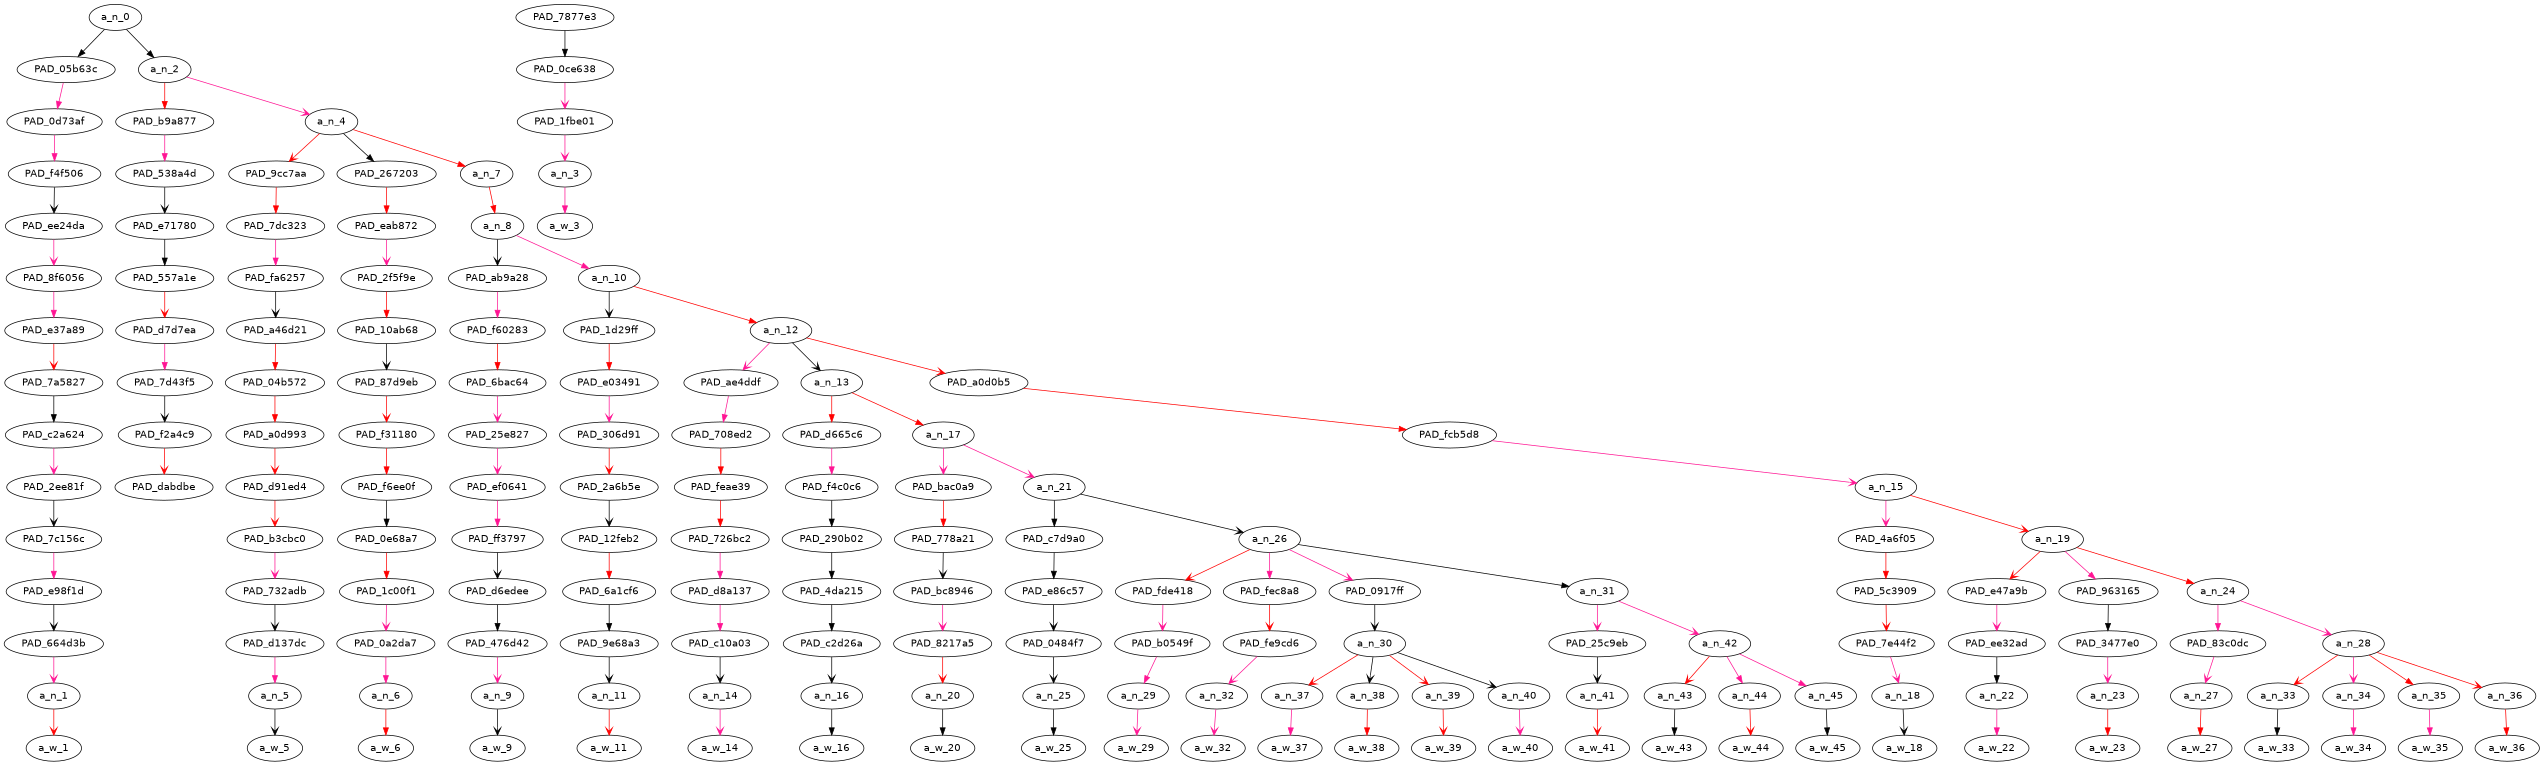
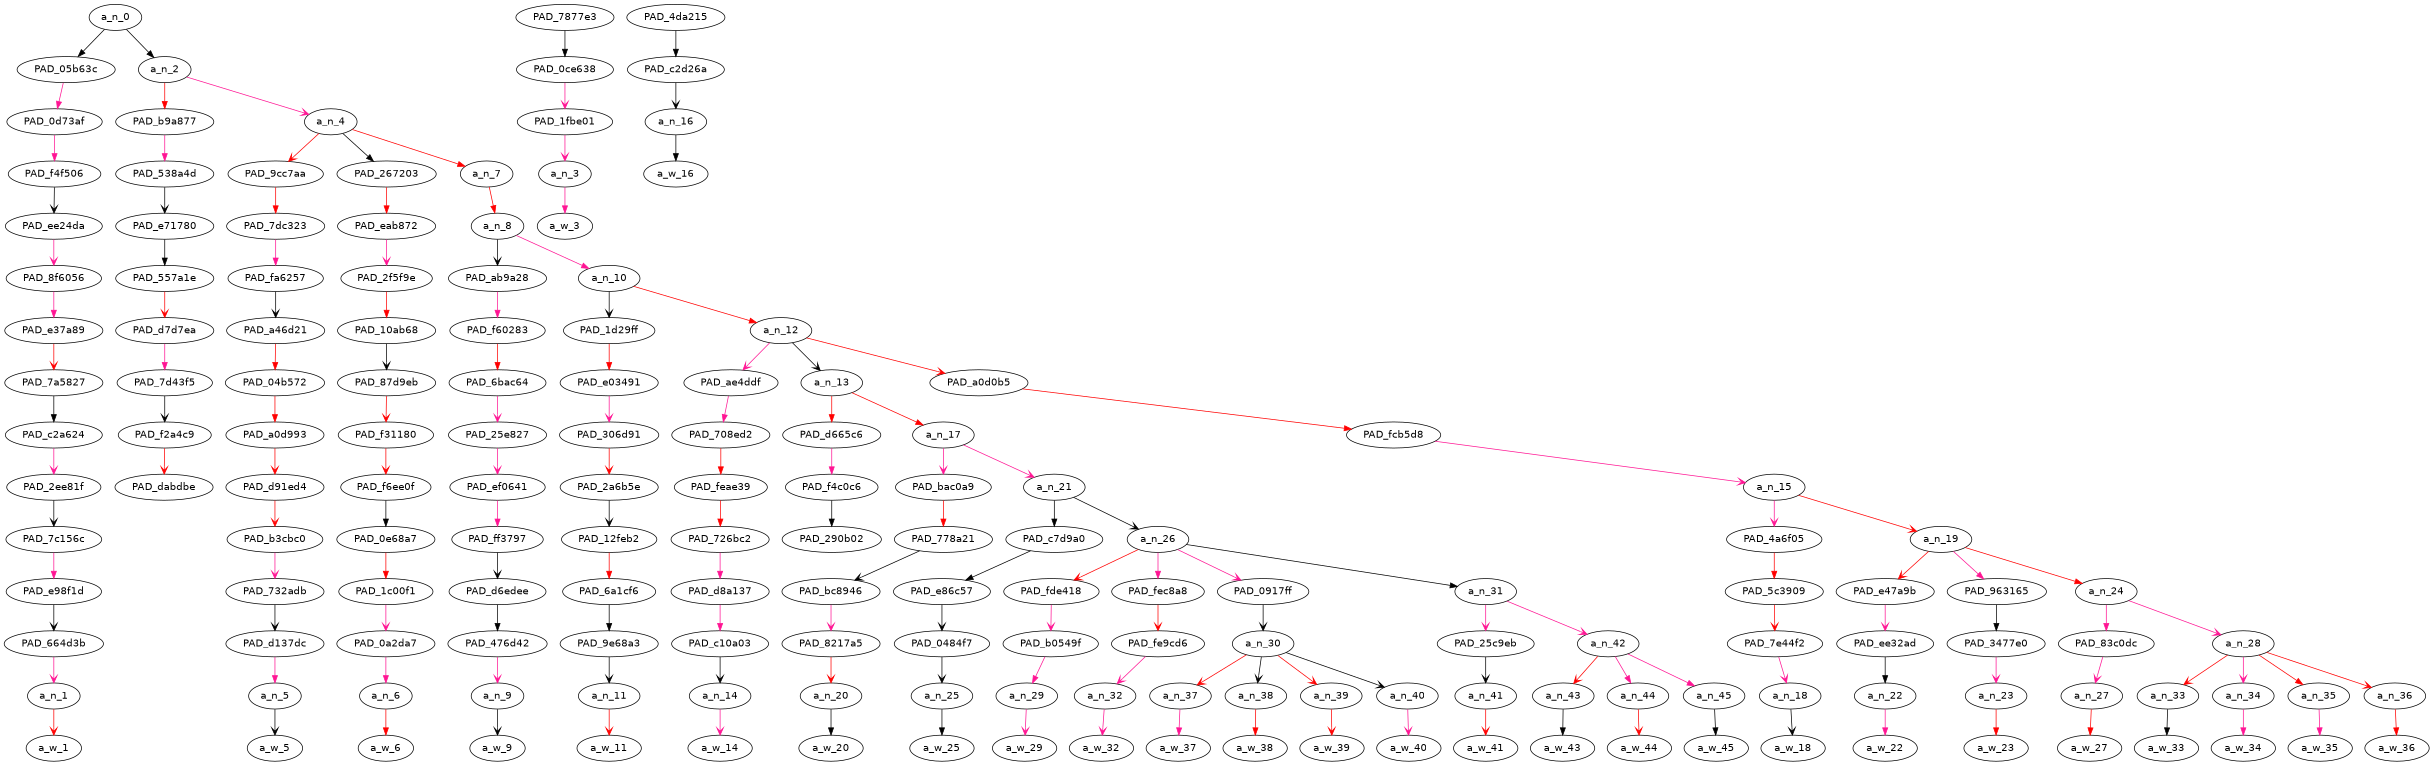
edge "PAD_f31180" -> "PAD_f6ee0f": arrowhead normal -> vee
edge "PAD_290b02" -> "PAD_4da215": removed
